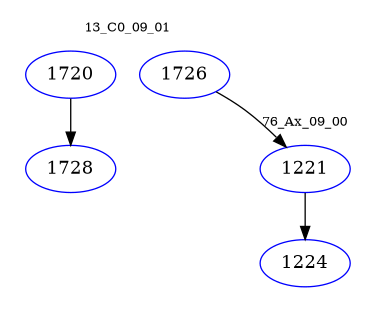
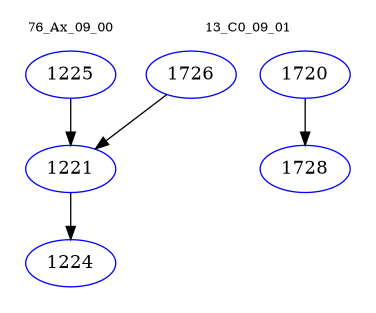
node "1225": added
